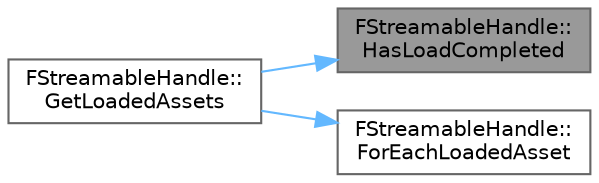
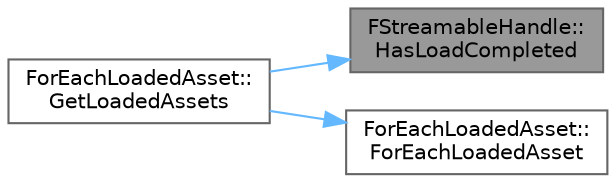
node "FStreamableHandle:: GetLoadedAssets": label "FStreamableHandle:: GetLoadedAssets" -> "ForEachLoadedAsset:: GetLoadedAssets"
node "FStreamableHandle:: ForEachLoadedAsset": label "FStreamableHandle:: ForEachLoadedAsset" -> "ForEachLoadedAsset:: ForEachLoadedAsset"
